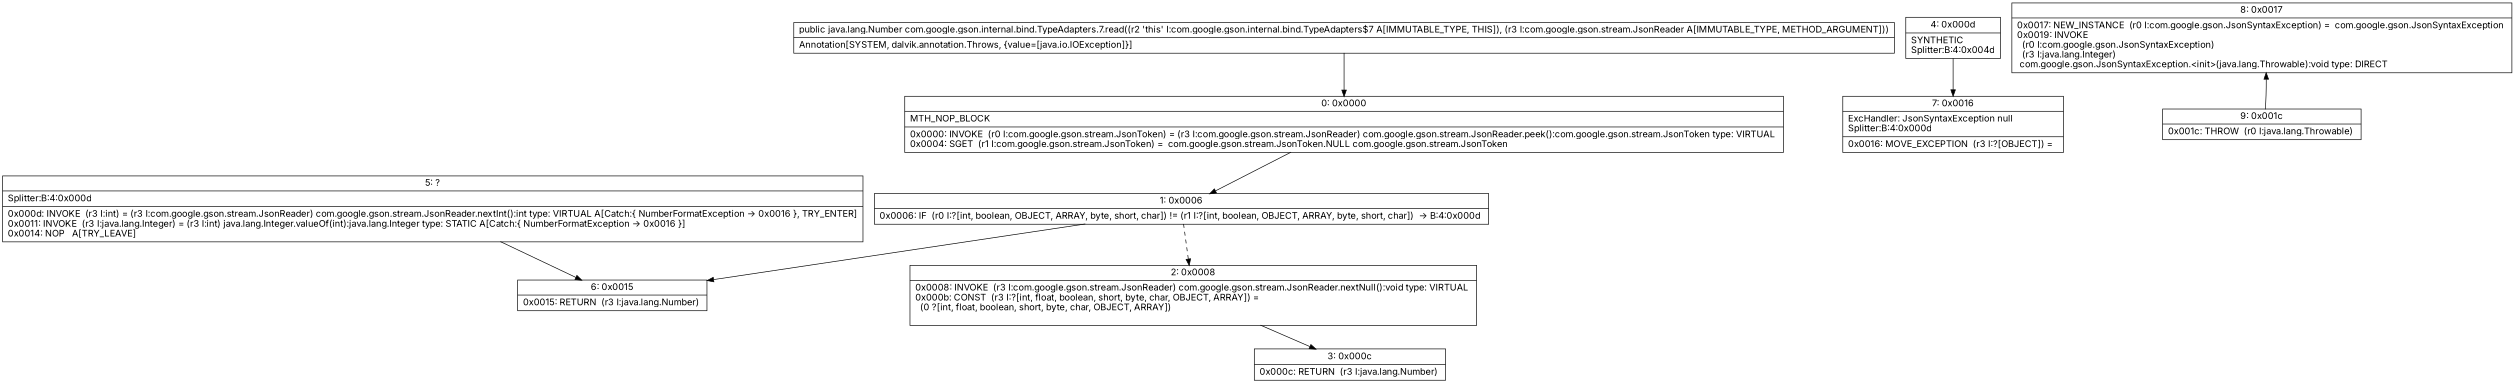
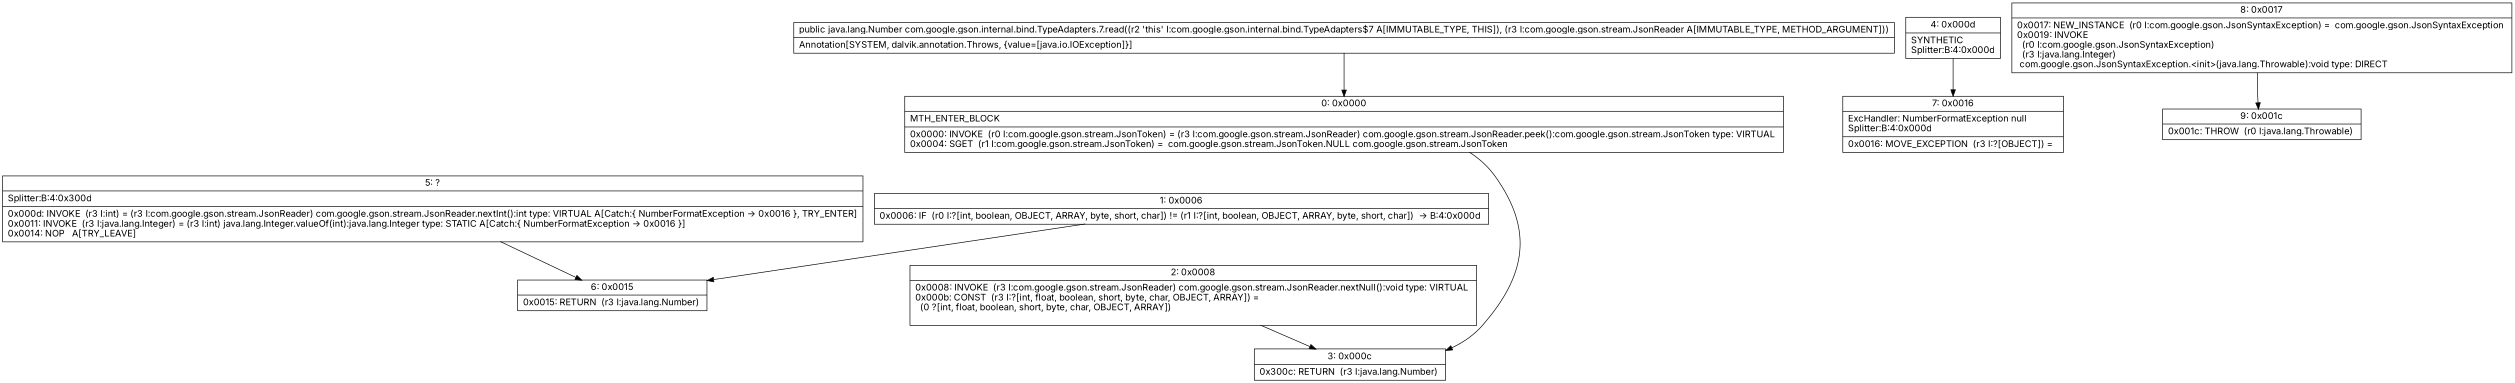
node "4: 0x000d": text "Splitter:B:4:0x004d" -> "Splitter:B:4:0x000d"
edge "9: 0x001c" -> "8: 0x0017": reversed
node "0: 0x0000": text "MTH_NOP_BLOCK" -> "MTH_ENTER_BLOCK"
node "7: 0x0016": text "ExcHandler: JsonSyntaxException null" -> "ExcHandler: NumberFormatException null"
edge "0: 0x0000" -> "1: 0x0006": now "0: 0x0000" -> "3: 0x000c"
node "5: ?": text "Splitter:B:4:0x000d" -> "Splitter:B:4:0x300d"
edge "1: 0x0006" -> "2: 0x0008": removed
node "3: 0x000c": text "0x000c: RETURN  (r3 I:java.lang.Number)" -> "0x300c: RETURN  (r3 I:java.lang.Number)"
